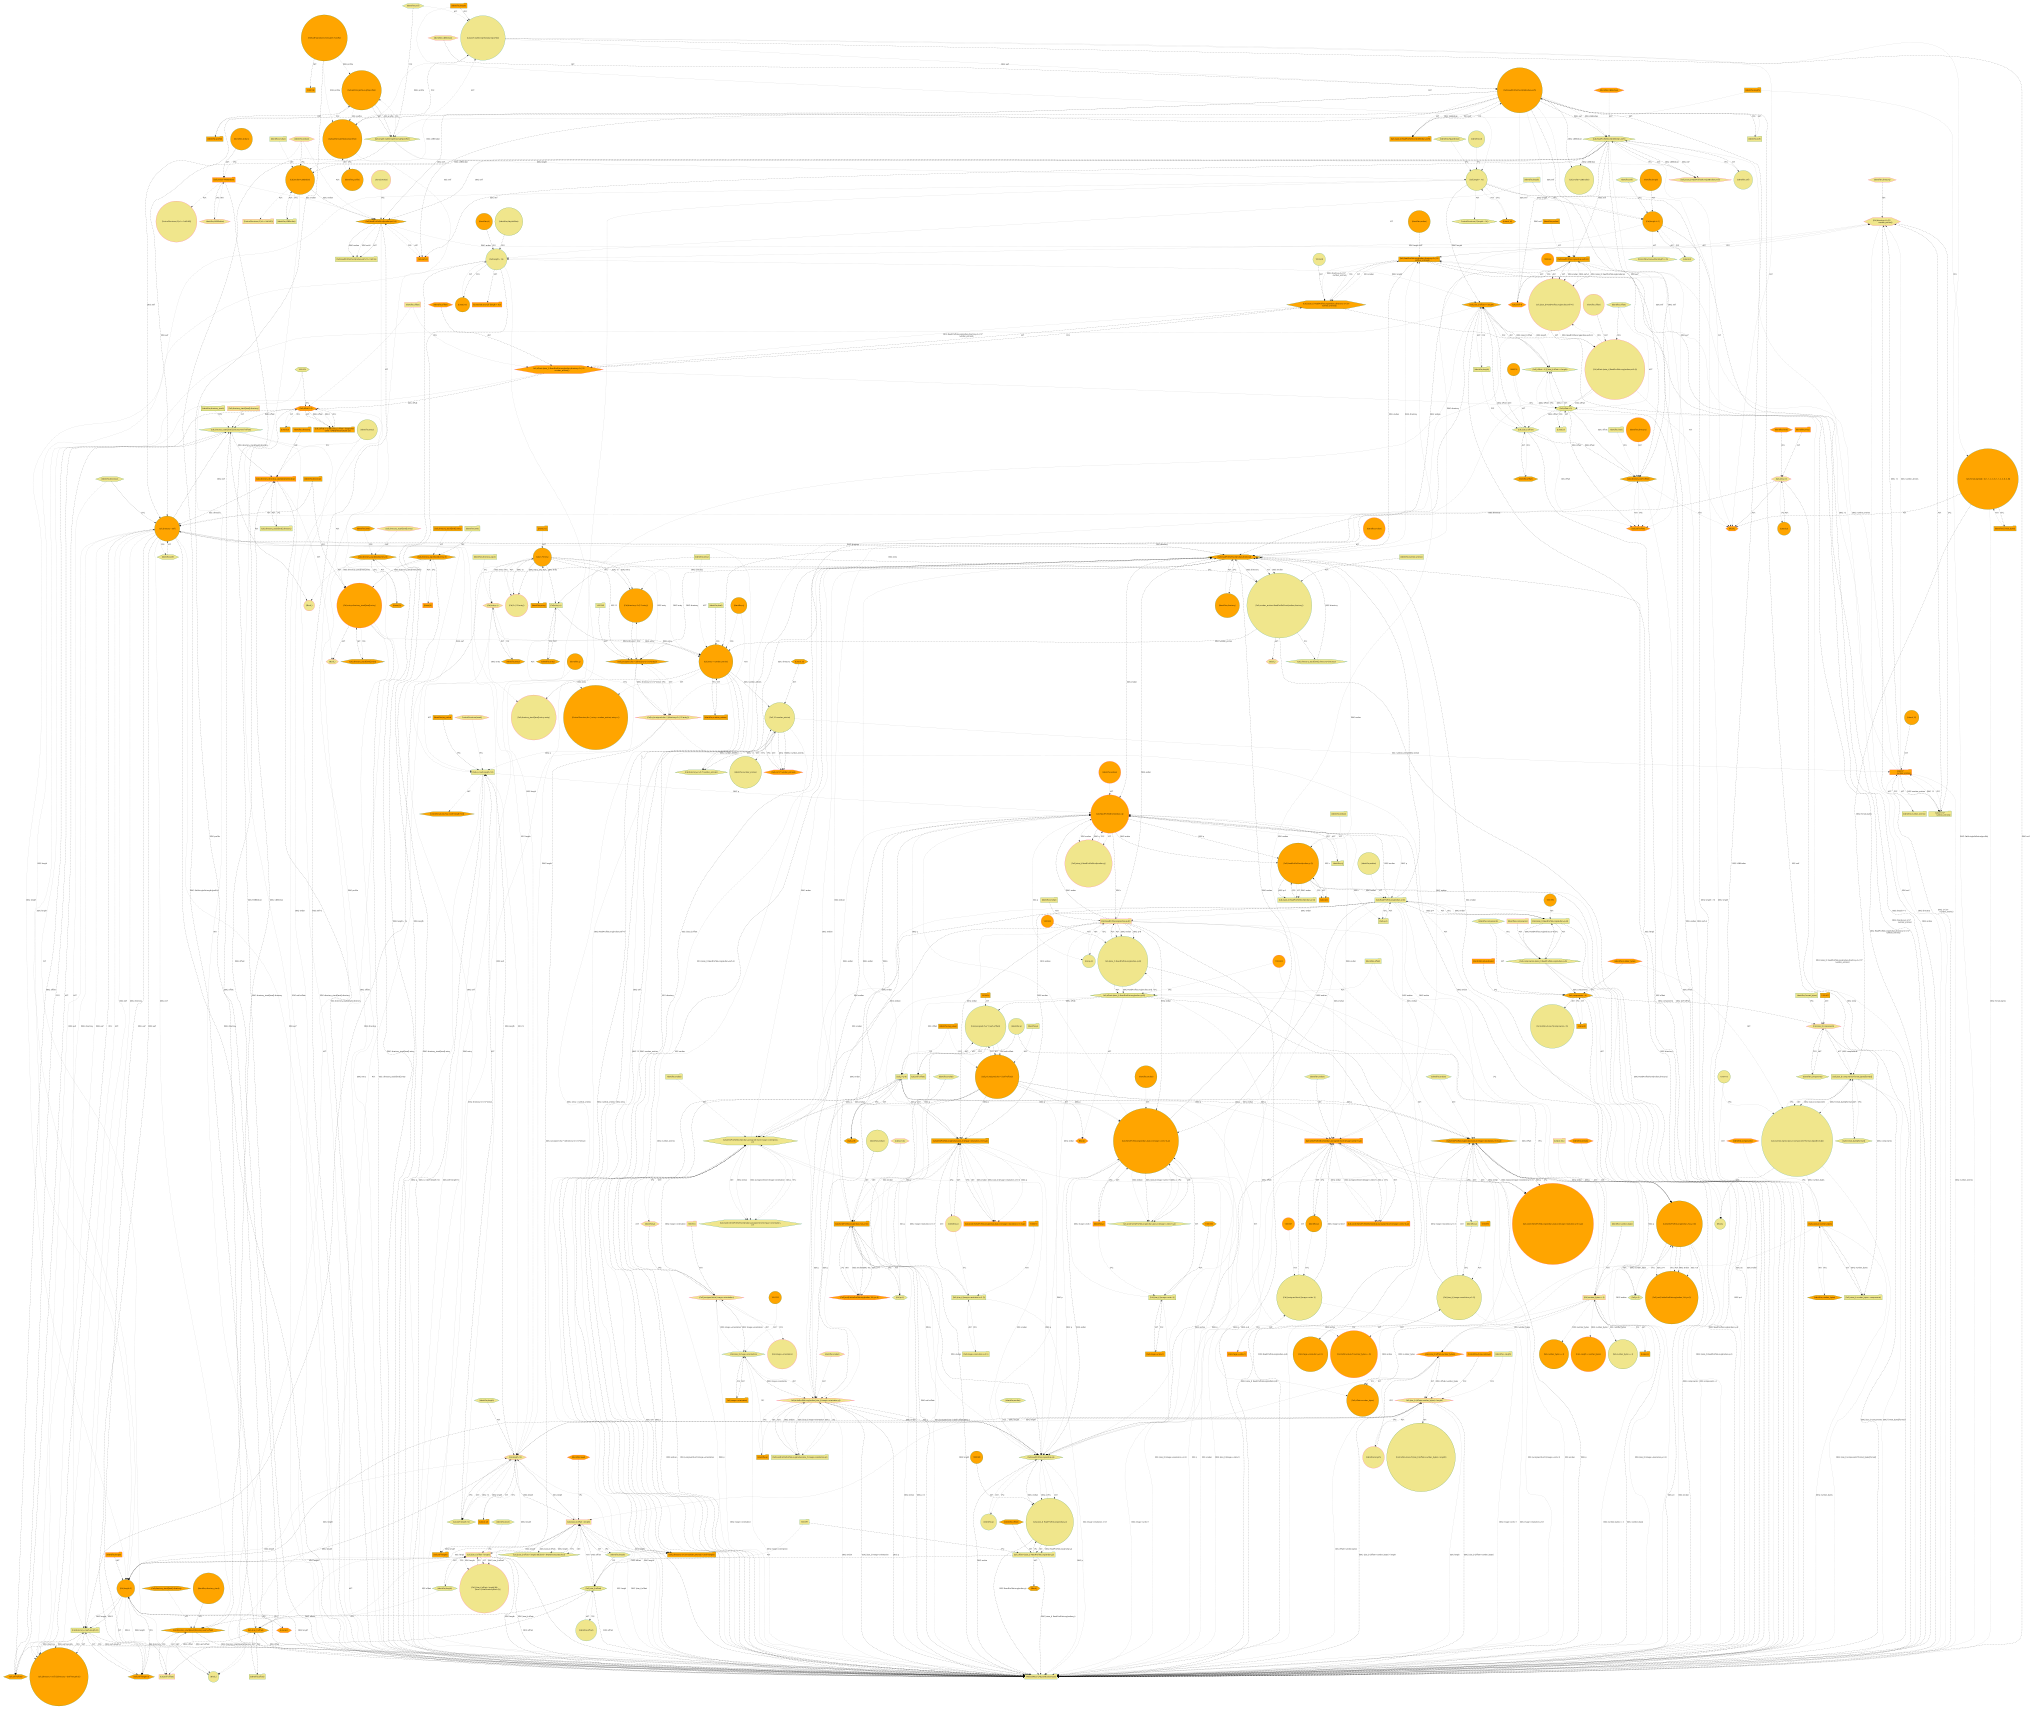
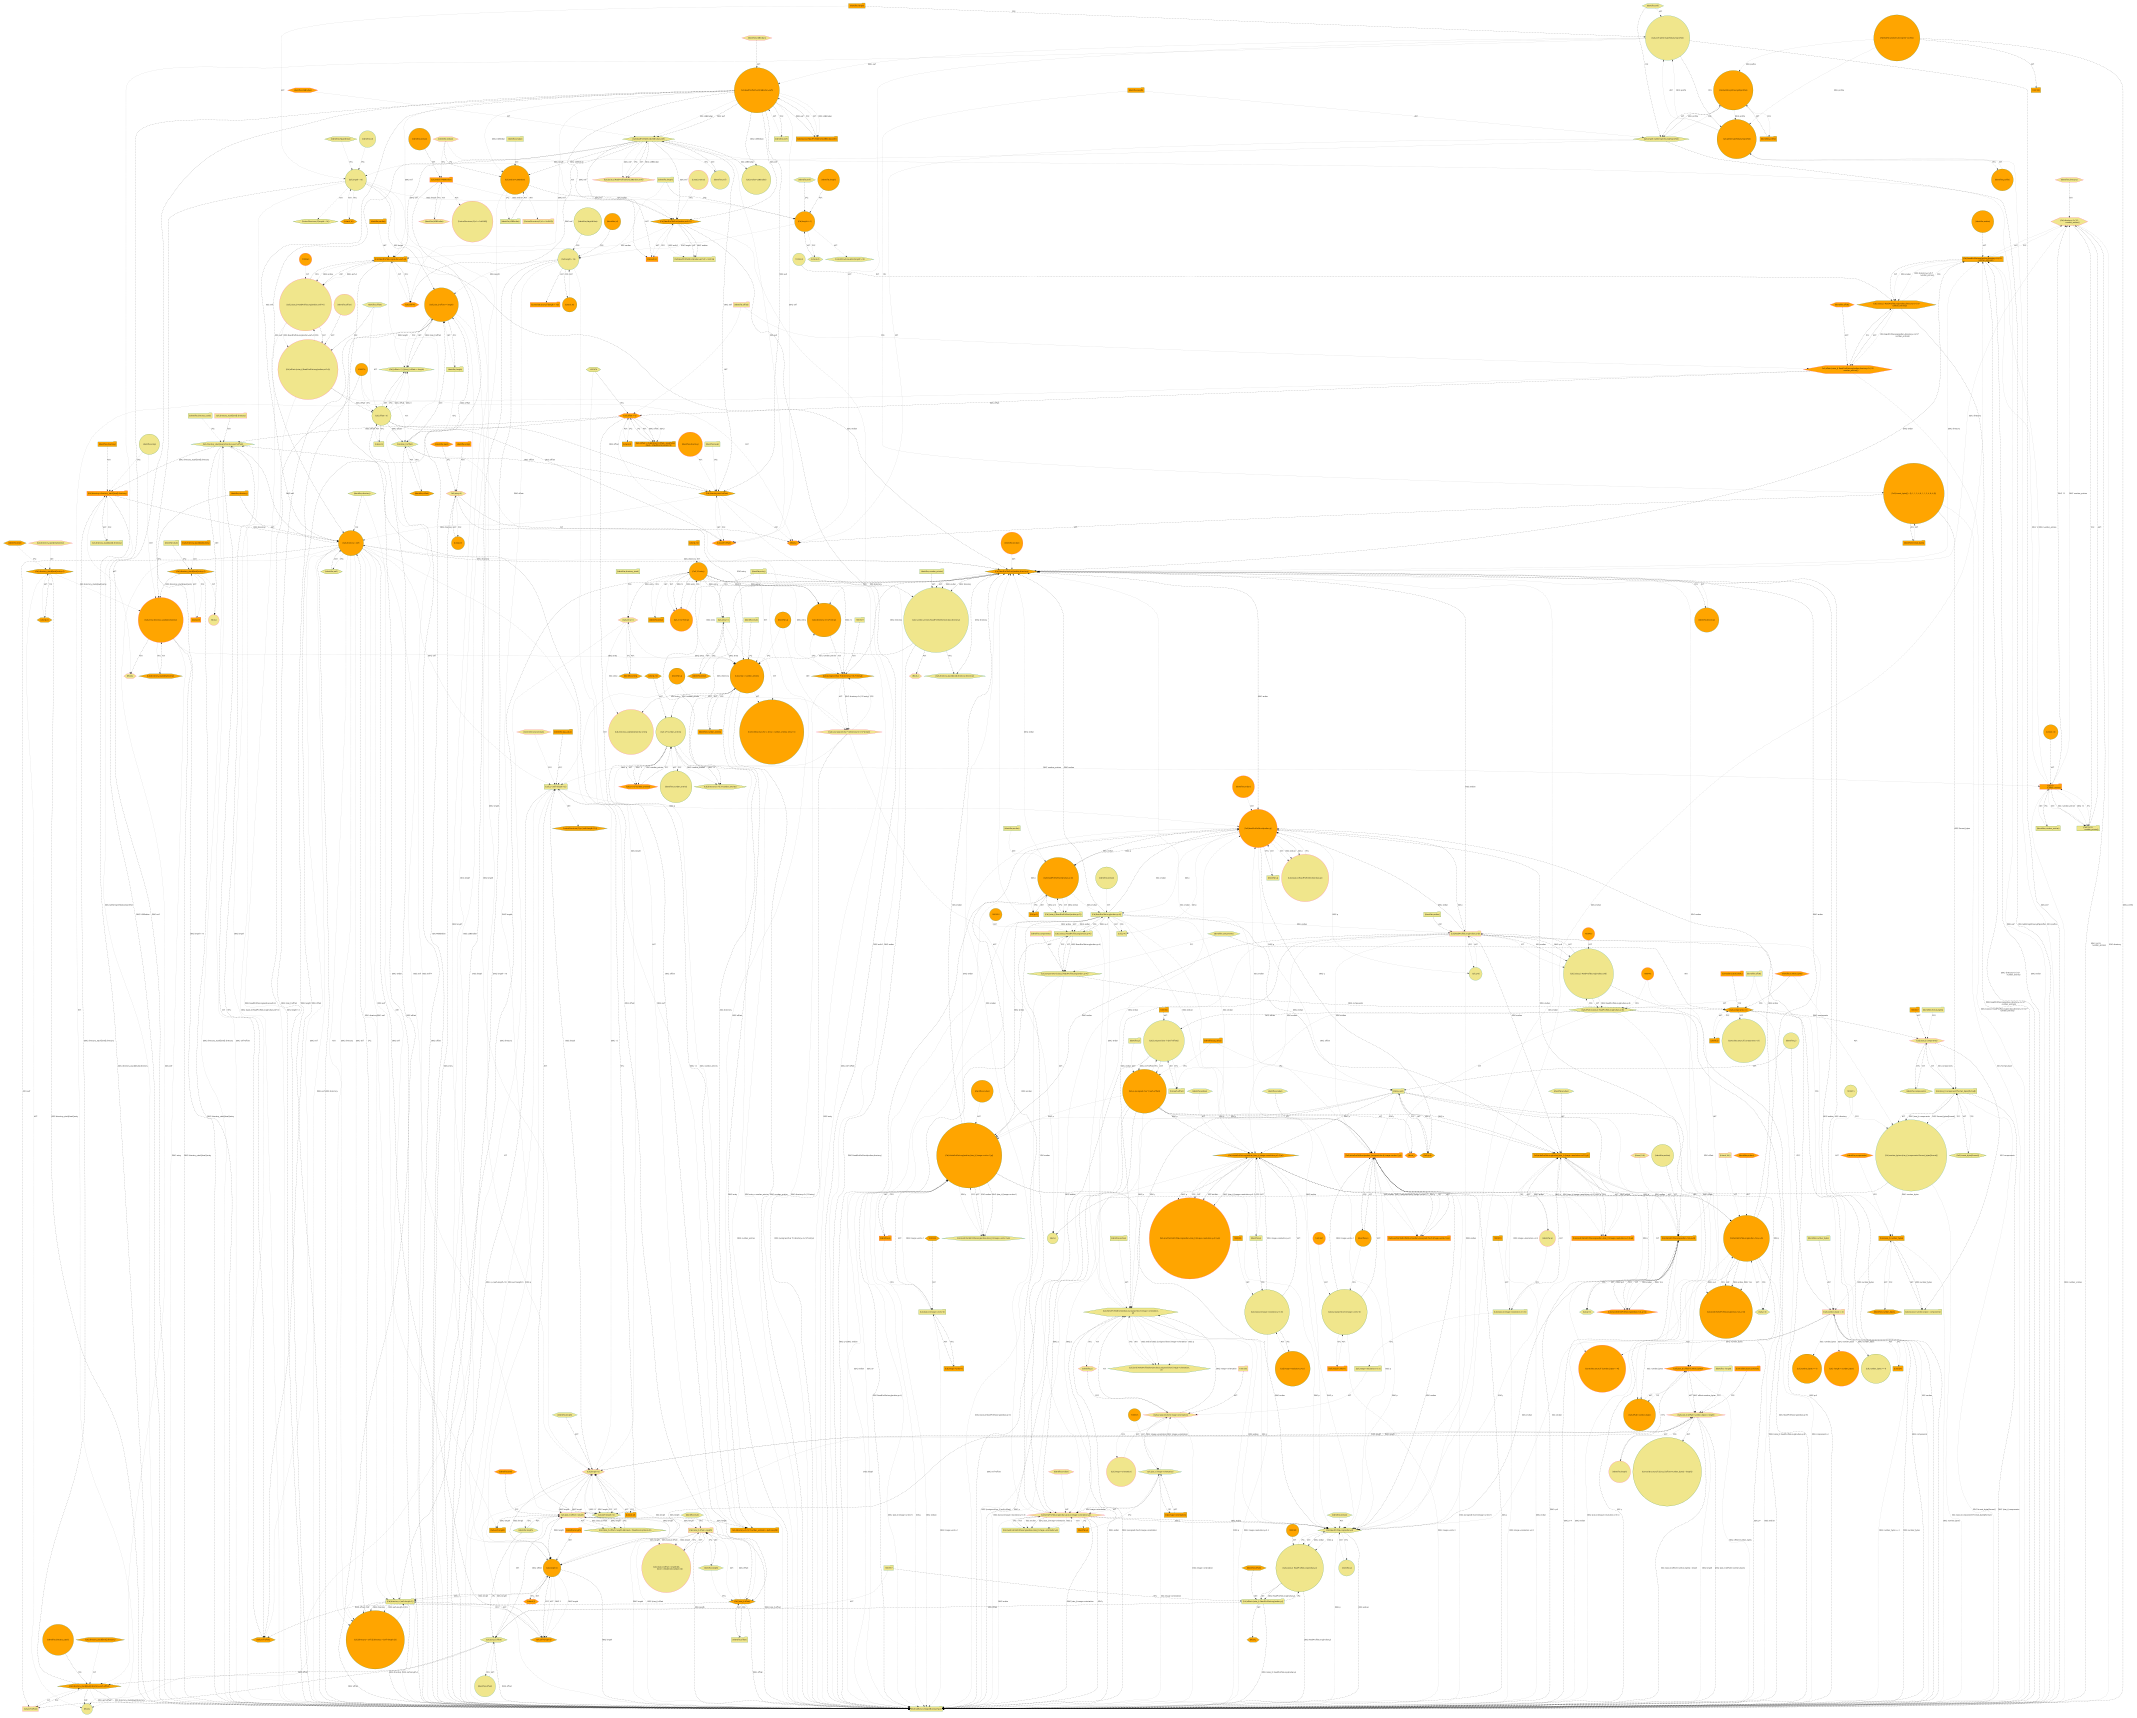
edge "(Call,(ssize_t) ReadProfileLong(endian,exif+4))" -> "(Call,ReadProfileLong(endian,exif+4))": label "DDG: (ssize_t)  ReadProfileLong(endian,p)" -> "CFG: "
node "(Call,(size_t) offset >= length)": shape hexagon -> circle
node "(Call,offset < 0)": shape hexagon -> circle
edge "(Call,directory_stack[level].directory=directory)" -> "(Call,ReadProfileShort(endian,directory))": reversed
node "(Call,2+(12*entry))": fillcolor khaki -> orange
edge "(Call,q > (exif+length-12))" -> "(Call,exif+length-12)": added, label "CFG:"
edge "(Call,length != 0)" -> "(MethodReturn,MagickBooleanType)": now "1000276" -> "(MethodReturn,MagickBooleanType)"
edge "(Call,image->resolution.x+0.5)" -> "(Call,(size_t) (image->resolution.x+0.5))": now "(Call,image->resolution.x+0.5)" -> "(Call,(unsigned short) image->orientation)"
